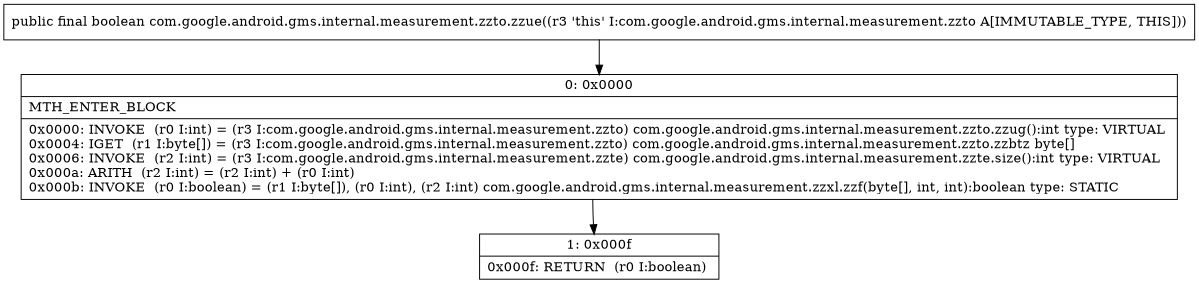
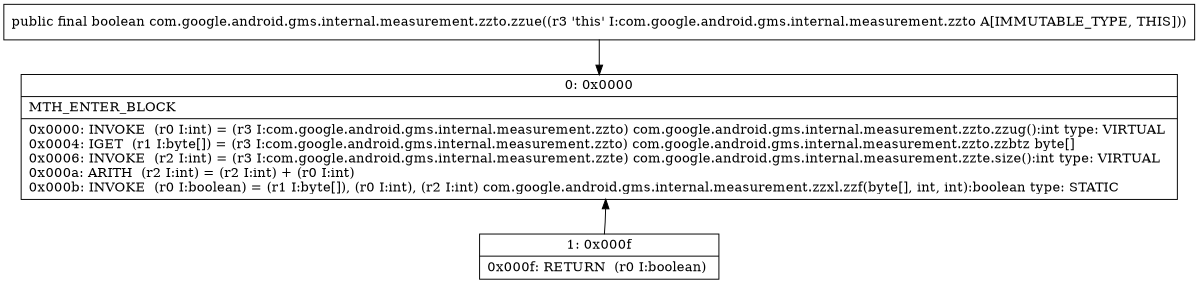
edge "0: 0x0000" -> "1: 0x000f": reversed
